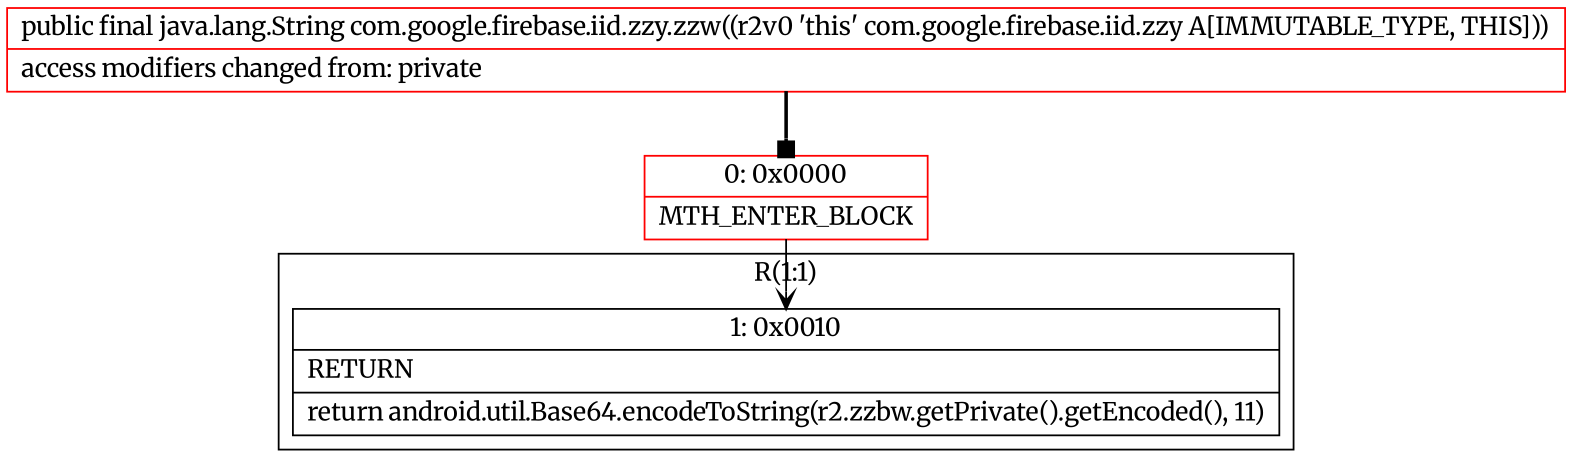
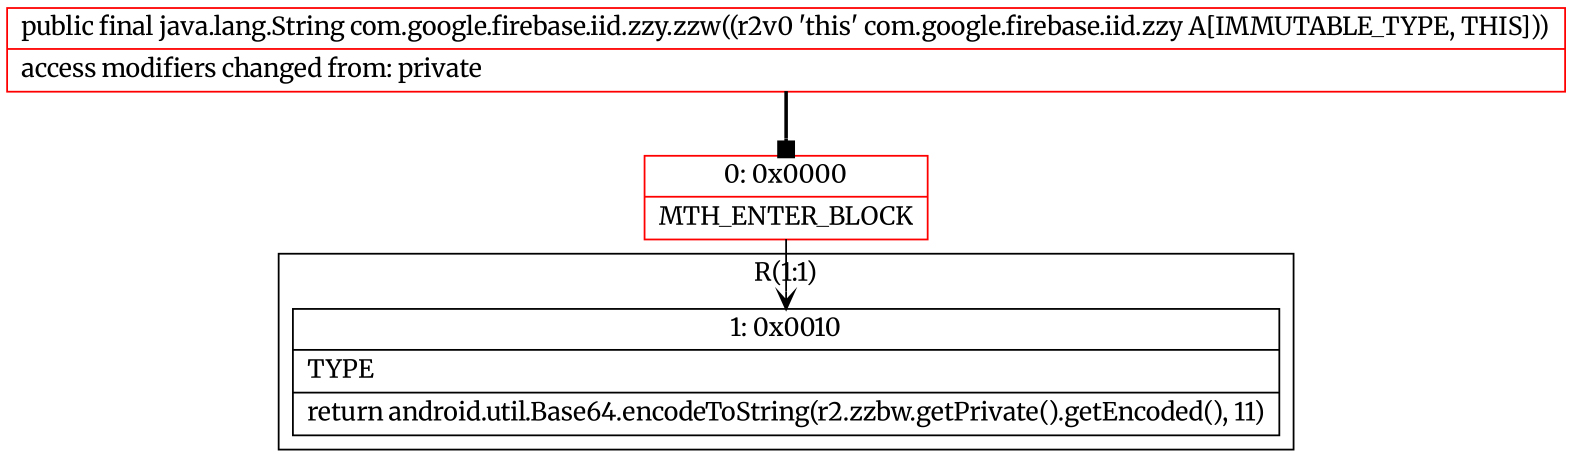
node "1: 0x0010": text "RETURN" -> "TYPE"
